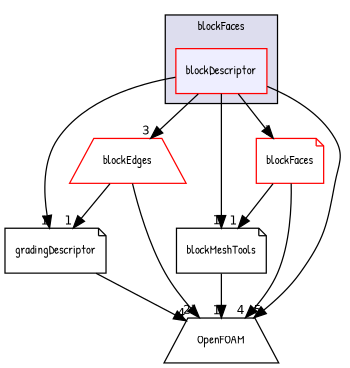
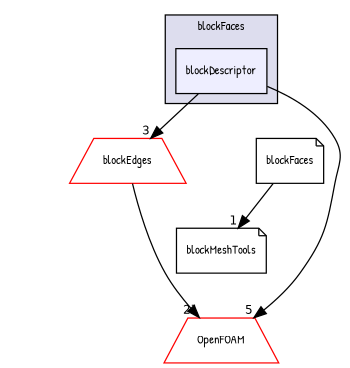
node "blockDescriptor": color red -> black
edge "blockDescriptor" -> "blockFaces": removed
edge "blockDescriptor" -> "blockMeshTools": removed
node "blockFaces": color red -> black
edge "blockFaces" -> "OpenFOAM": removed
node "gradingDescriptor": removed
edge "blockMeshTools" -> "OpenFOAM": removed
node "OpenFOAM": color black -> red
